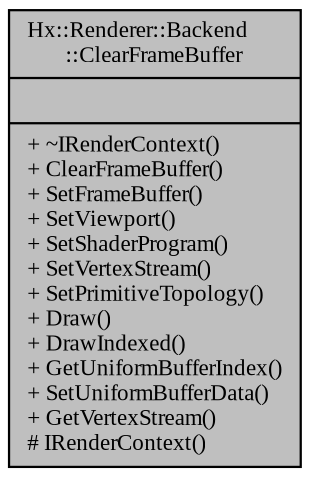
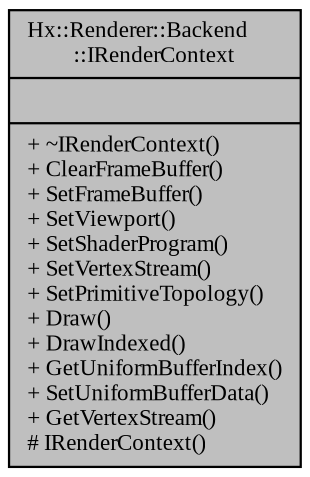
node "Hx::Renderer::Backend": text "::ClearFrameBuffer" -> "::IRenderContext"
